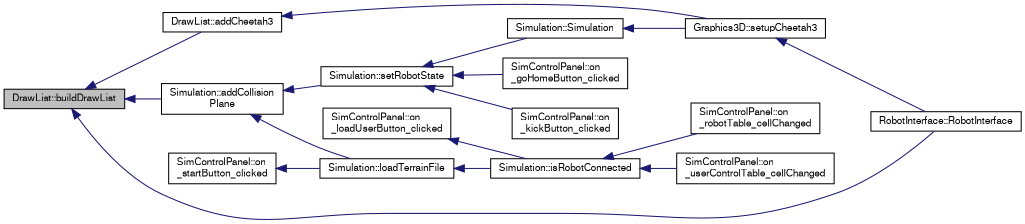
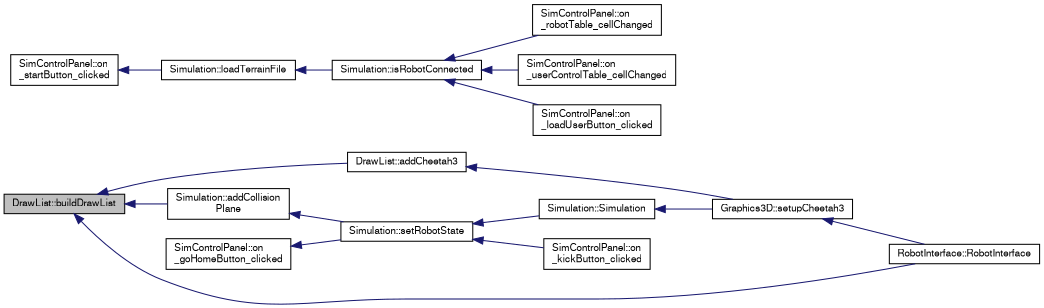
edge "SimControlPanel::on _goHomeButton_clicked" -> "Simulation::setRobotState": reversed
edge "Simulation::loadTerrainFile" -> "Simulation::addCollision Plane": removed
edge "Simulation::isRobotConnected" -> "SimControlPanel::on _loadUserButton_clicked": reversed
